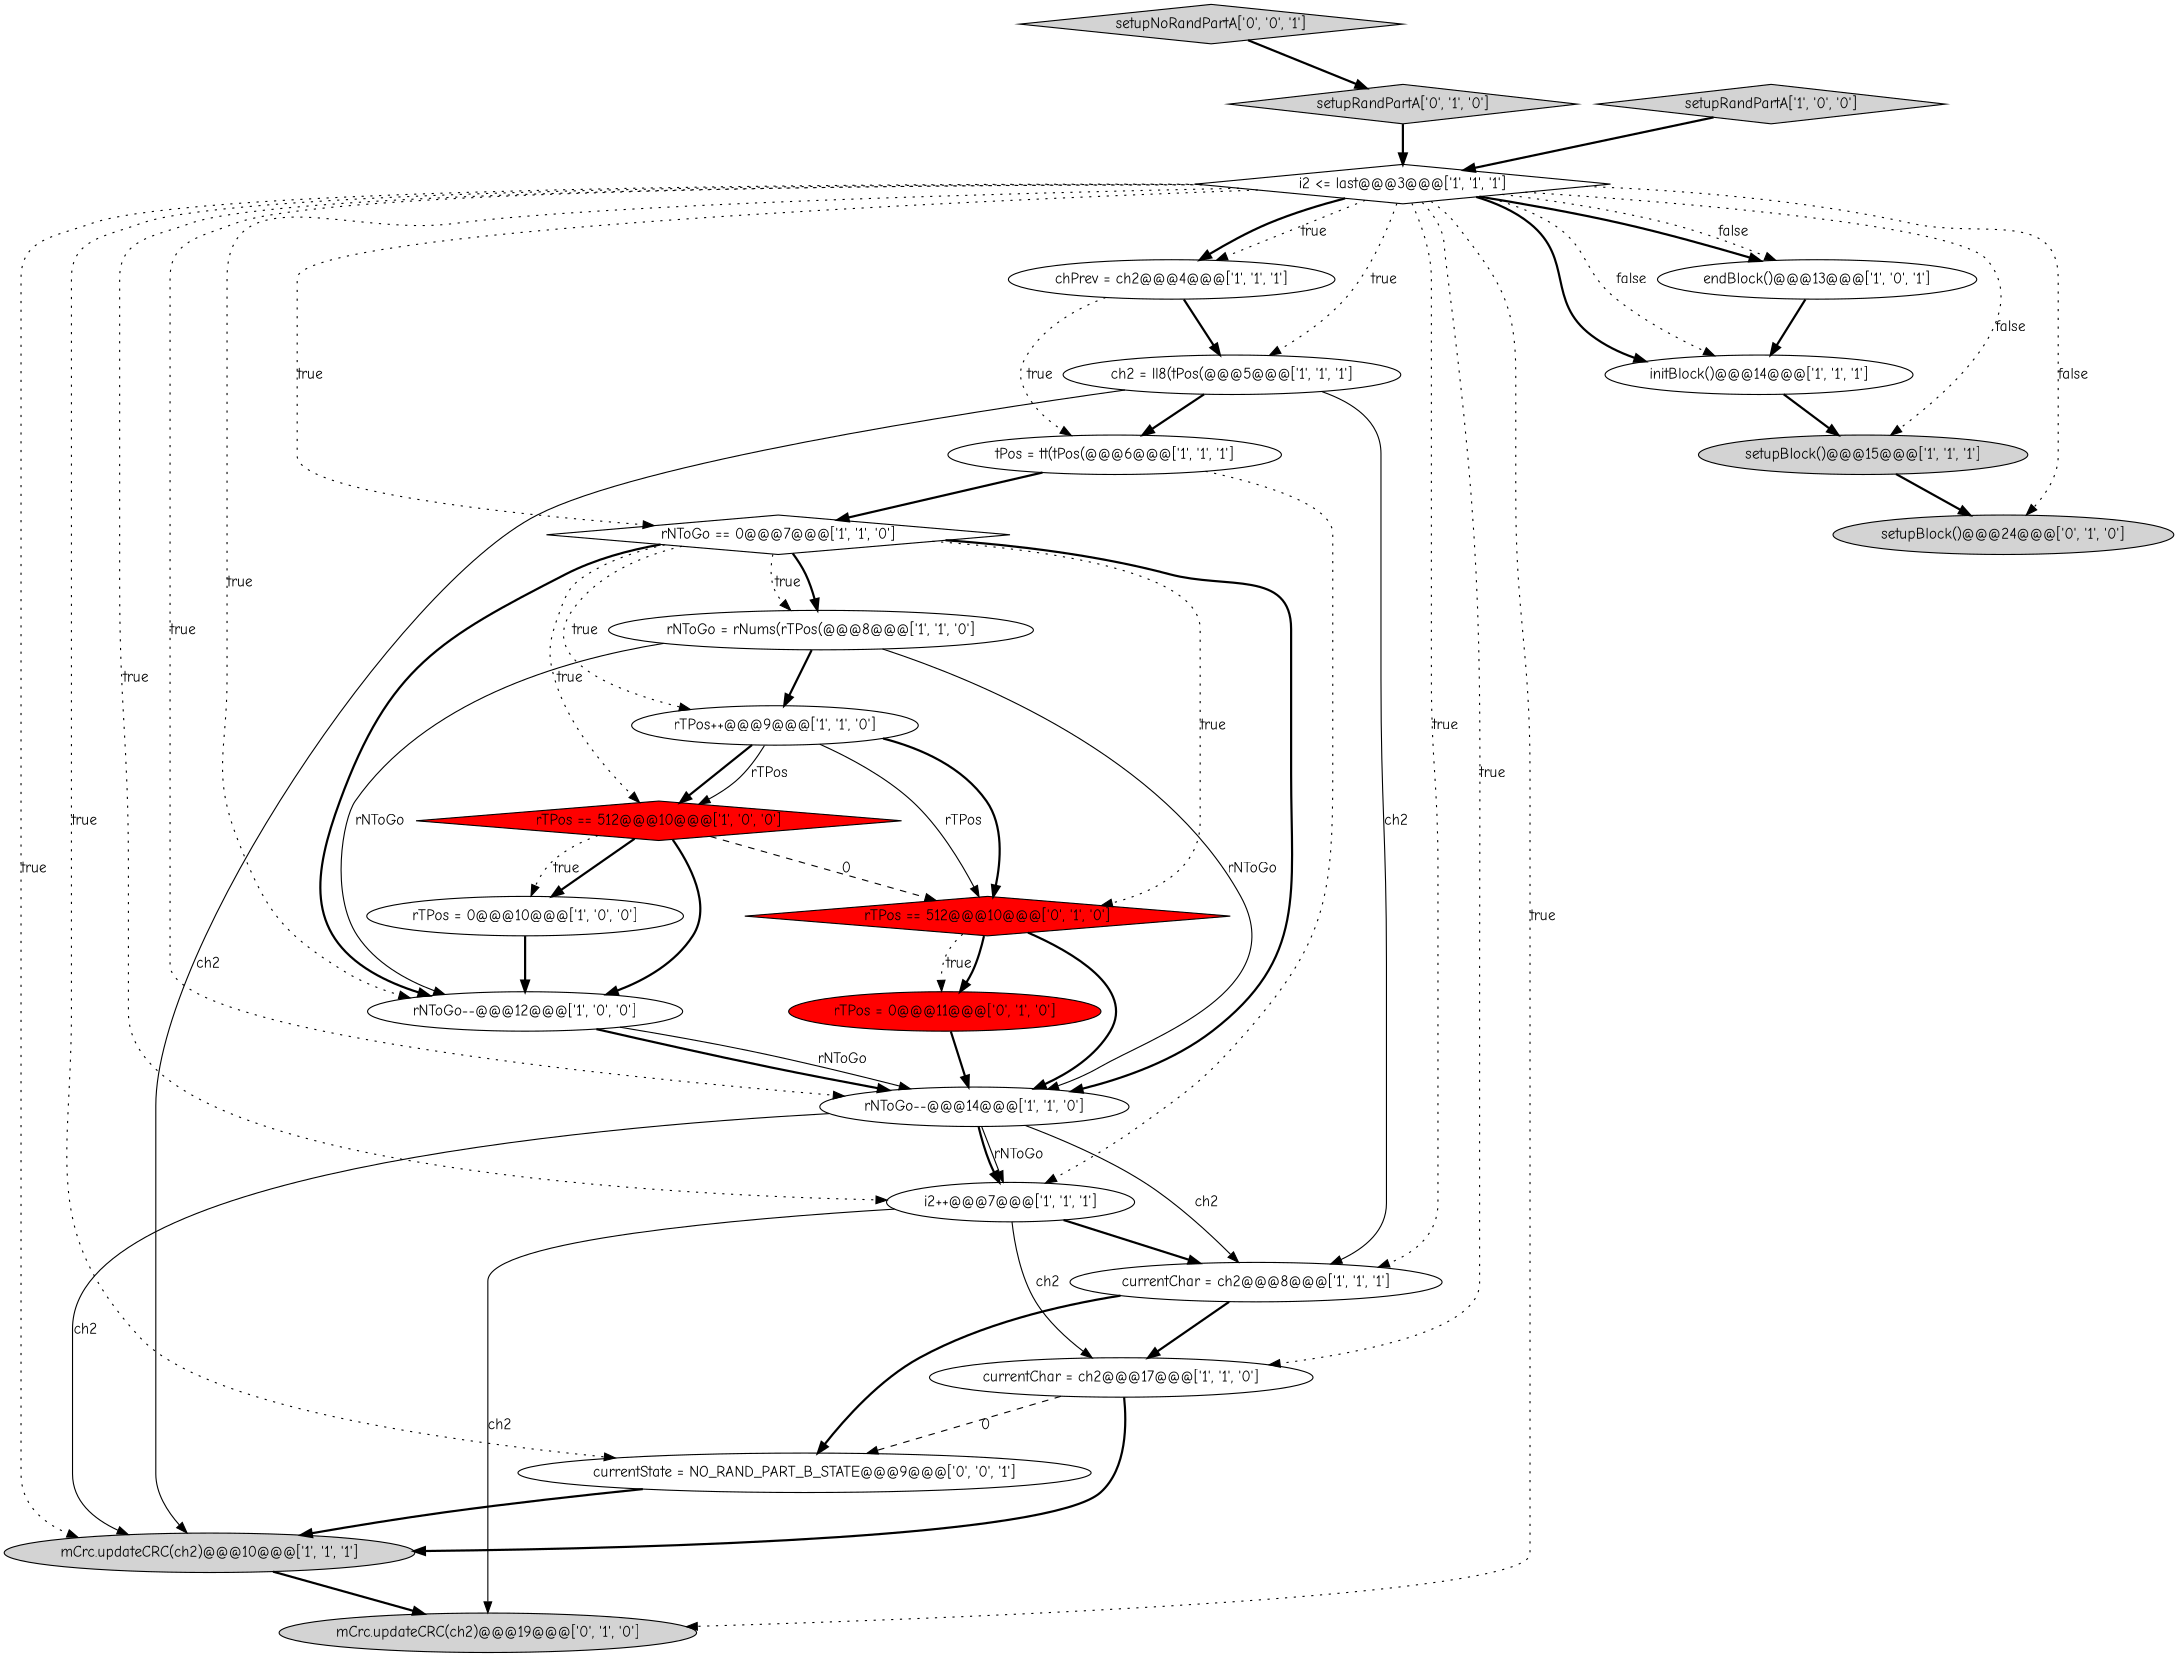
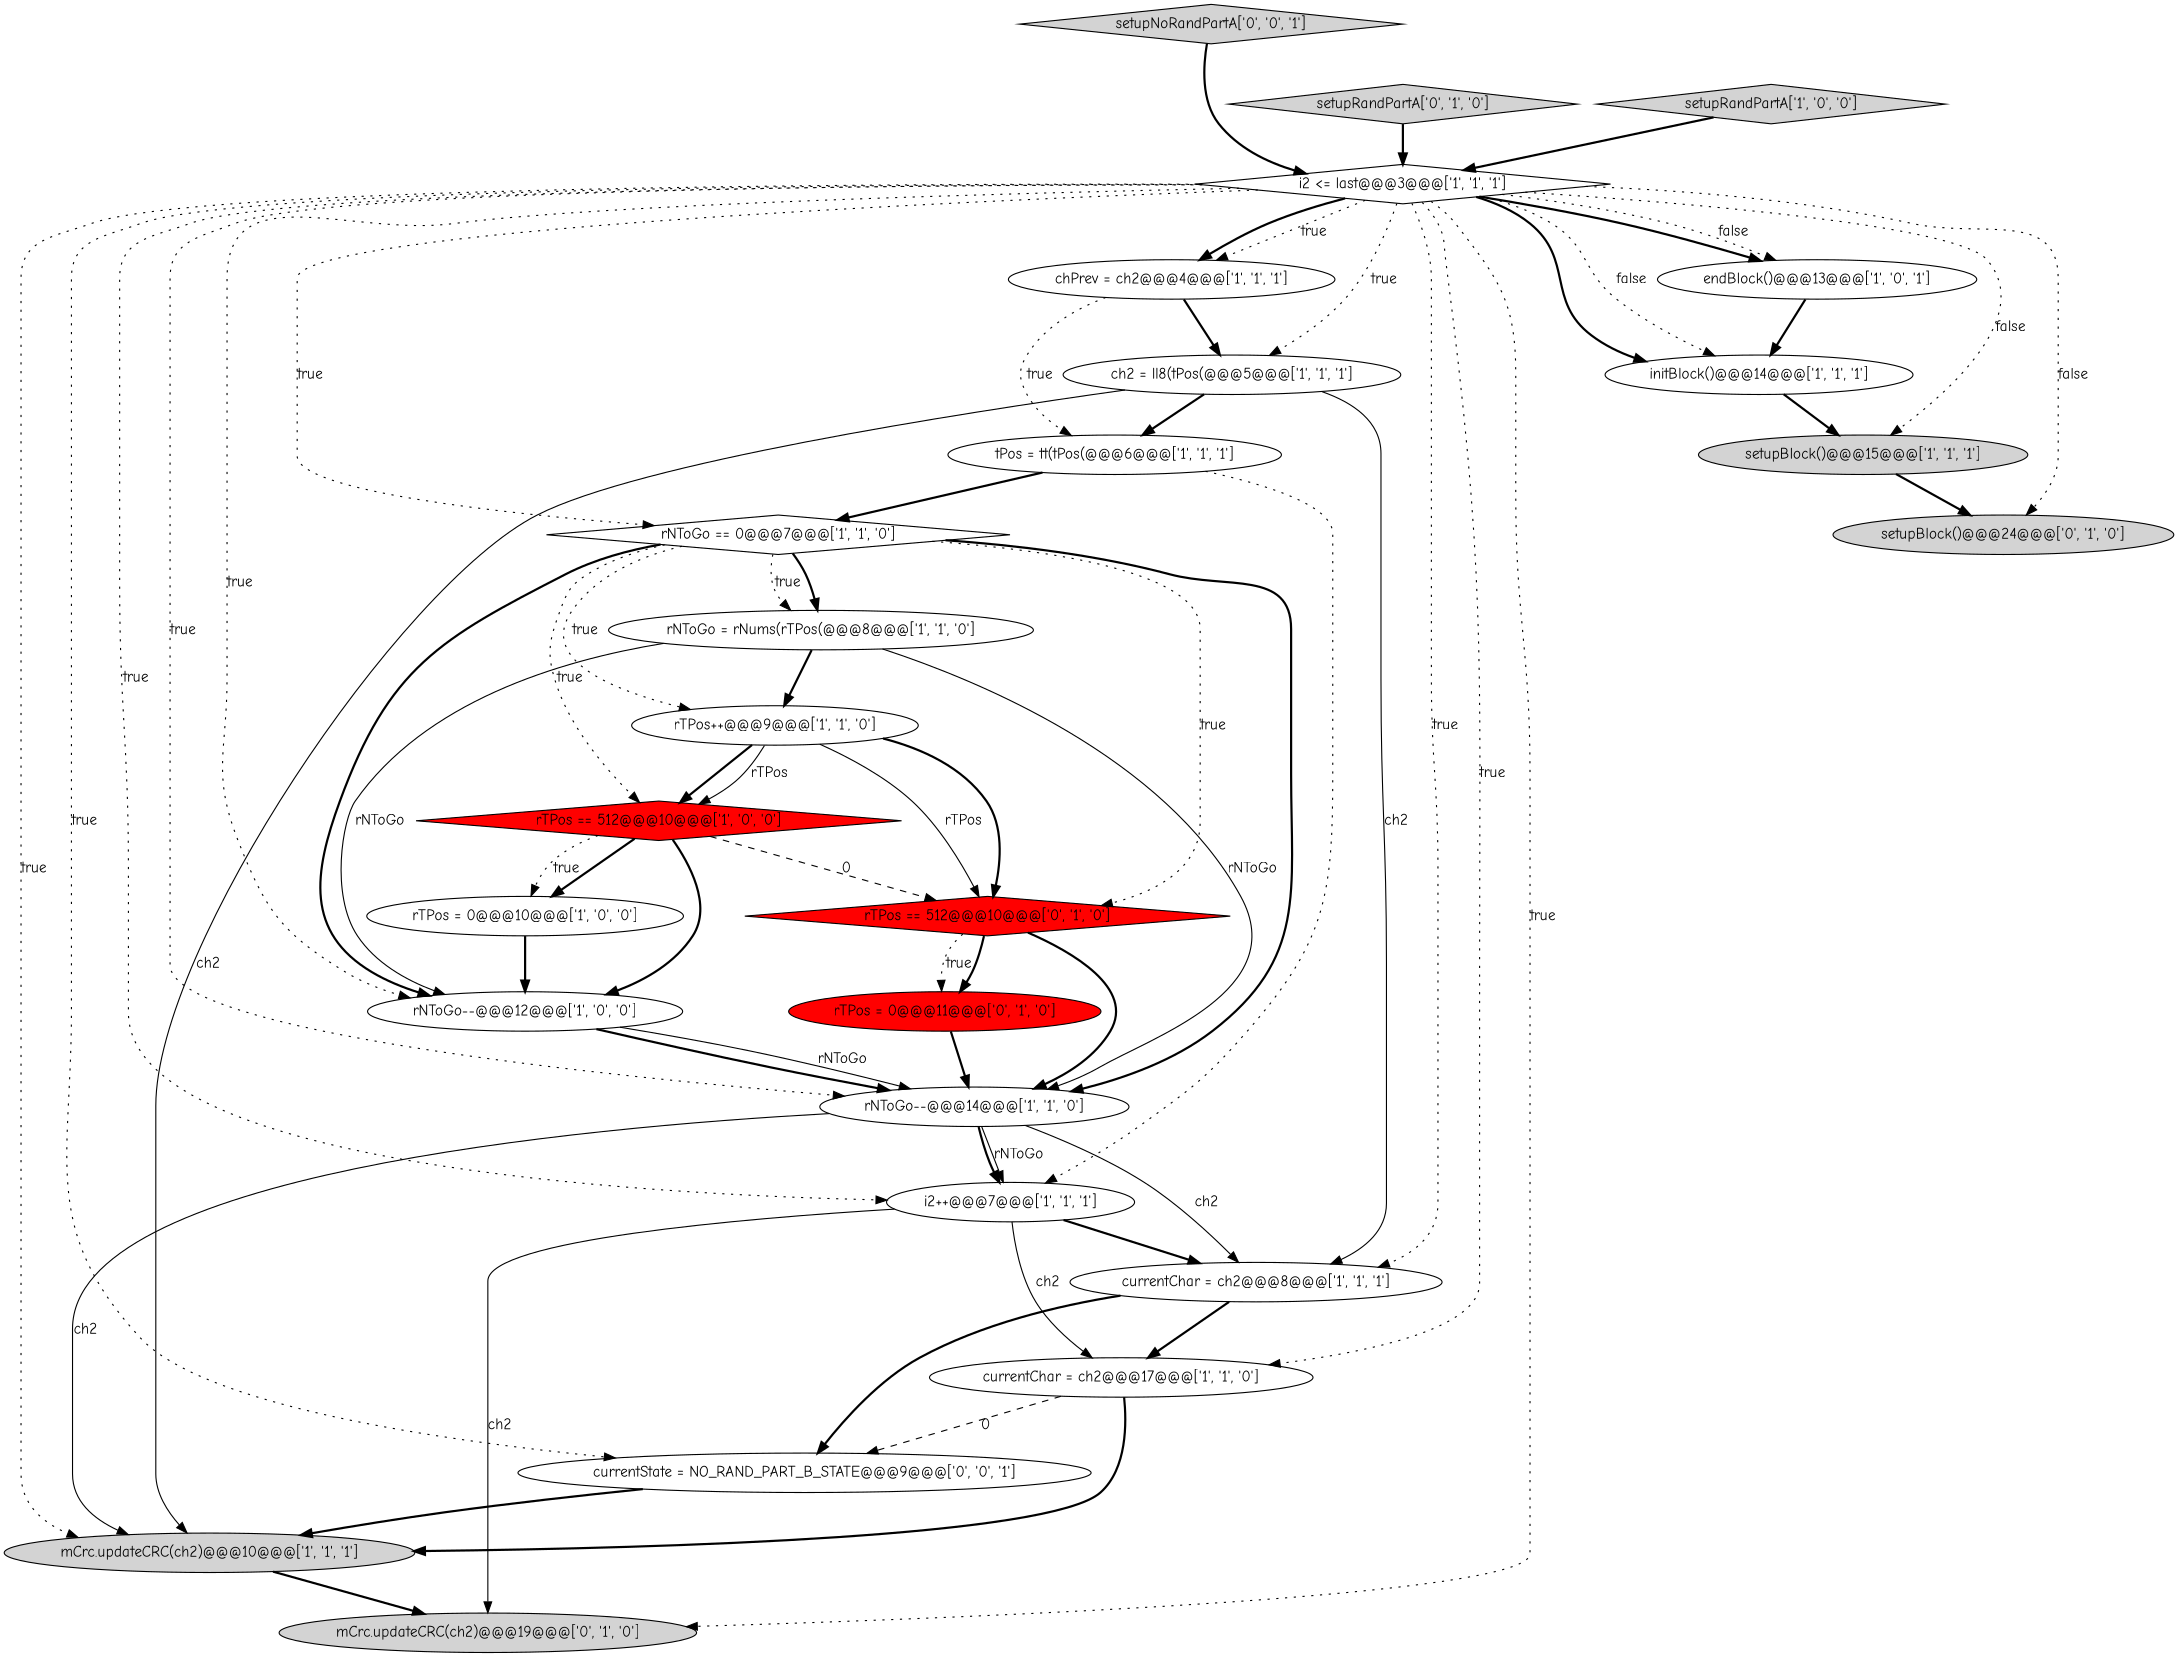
edge "setupNoRandPartA['0', '0', '1']" -> "setupRandPartA['0', '1', '0']": now "setupNoRandPartA['0', '0', '1']" -> "i2 <= last@@@3@@@['1', '1', '1']"
